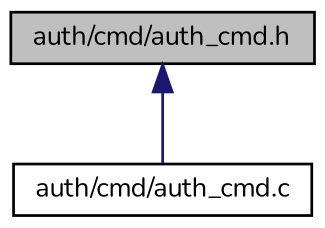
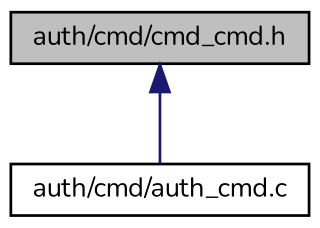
node "auth/cmd/auth_cmd.h": label "auth/cmd/auth_cmd.h" -> "auth/cmd/cmd_cmd.h"
